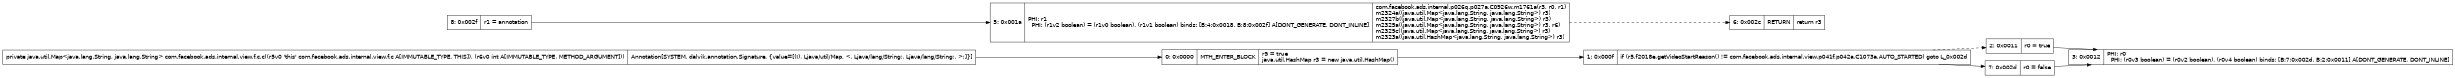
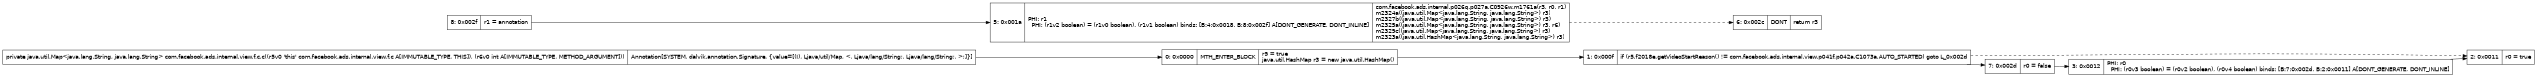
node "6: 0x002c": text "RETURN" -> "DONT"
edge "2: 0x0011" -> "3: 0x0012": reversed
